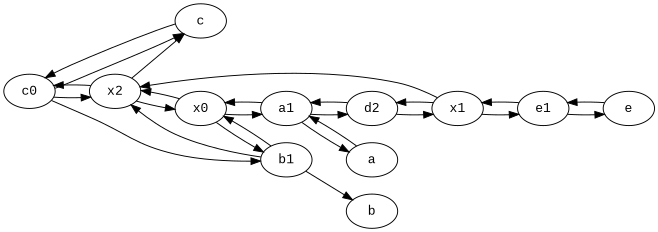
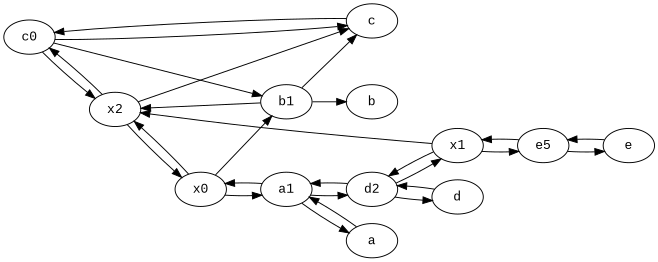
node "e1": label "e1" -> "e5"
edge "b1" -> "x0": now "b1" -> "c"
node "d": added
